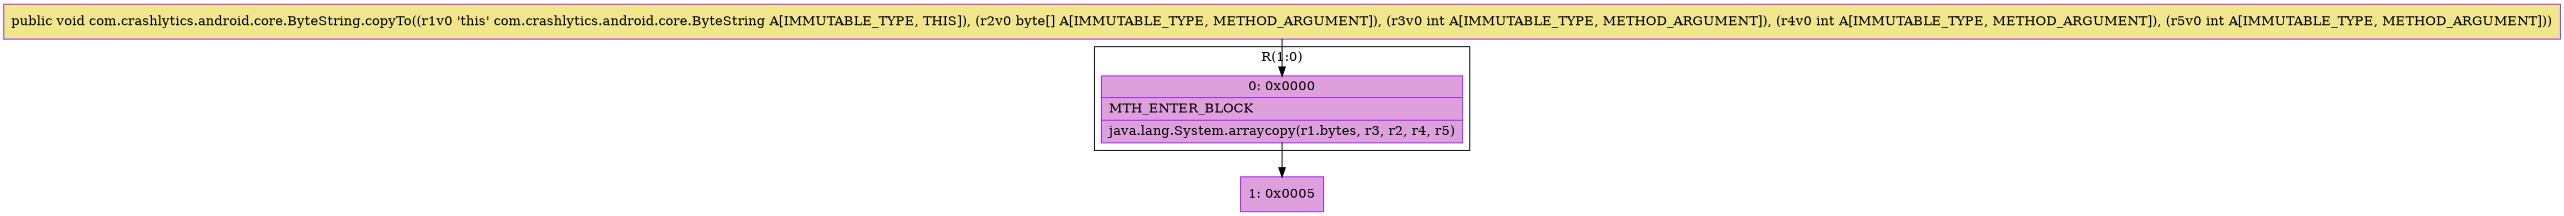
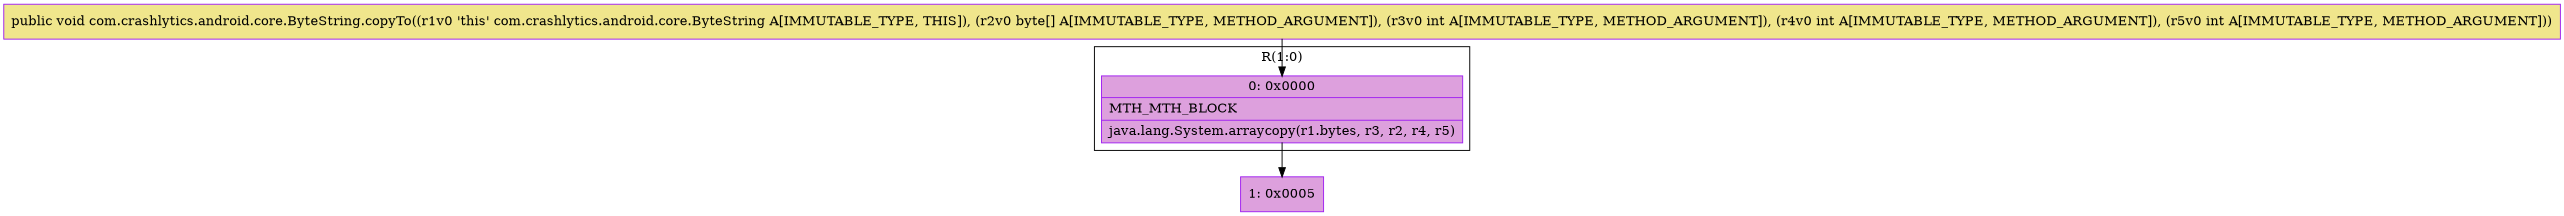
node "0: 0x0000": text "MTH_ENTER_BLOCK" -> "MTH_MTH_BLOCK"
